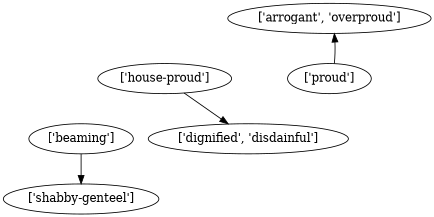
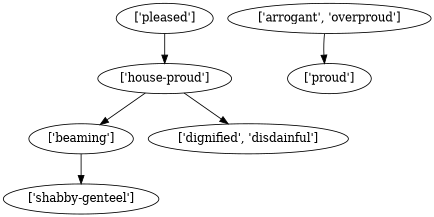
node "['pleased']": added
edge "['proud']" -> "['arrogant', 'overproud']": reversed
edge "['house-proud']" -> "['beaming']": added
